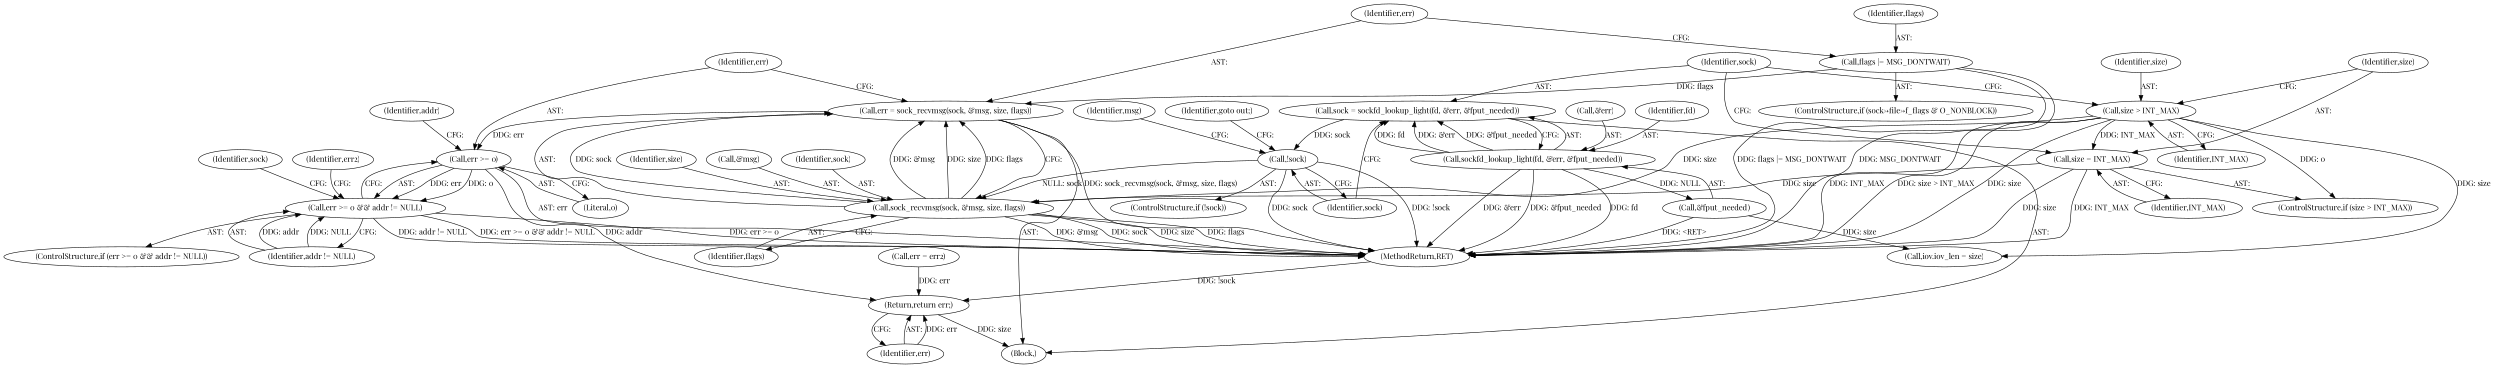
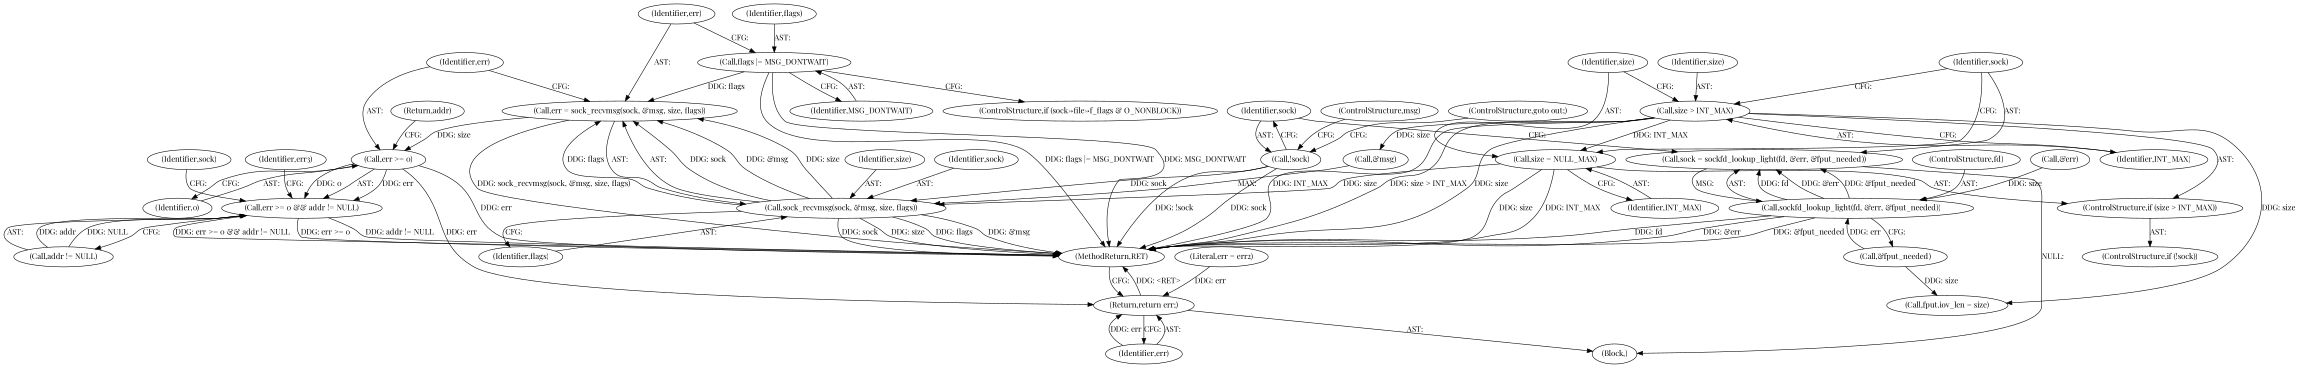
edge "(Call,flags |= MSG_DONTWAIT)" -> "(ControlStructure,if (sock->file->f_flags & O_NONBLOCK))": label "AST: " -> "CFG: "
node "(Identifier,addr)": label "(Identifier,addr)" -> "(Return,addr)"
node "(Identifier,MSG_DONTWAIT)": added
node "(Identifier,msg)": label "(Identifier,msg)" -> "(ControlStructure,msg)"
node "(Identifier,goto out;)": label "(Identifier,goto out;)" -> "(ControlStructure,goto out;)"
node "(Identifier,fd)": label "(Identifier,fd)" -> "(ControlStructure,fd)"
edge "(Call,sock = sockfd_lookup_light(fd, &err, &fput_needed))" -> "(Call,!sock)": removed, label "DDG: sock"
edge "(Call,err = sock_recvmsg(sock, &msg, size, flags))" -> "(Call,err >= 0)": label "DDG: err" -> "DDG: size"
edge "(Call,sock = sockfd_lookup_light(fd, &err, &fput_needed))" -> "(Call,sockfd_lookup_light(fd, &err, &fput_needed))": label "CFG: " -> "MSG: "
edge "(Call,&err)" -> "(Call,sockfd_lookup_light(fd, &err, &fput_needed))": label "AST: " -> "DDG: size"
node "(Identifier,err2)": label "(Identifier,err2)" -> "(Identifier,err3)"
edge "(Call,err = sock_recvmsg(sock, &msg, size, flags))" -> "(Call,sock_recvmsg(sock, &msg, size, flags))": label "CFG: " -> "AST: "
node "(Call,size = INT_MAX)": label "(Call,size = INT_MAX)" -> "(Call,size = NULL_MAX)"
edge "(Call,size > INT_MAX)" -> "(ControlStructure,if (size > INT_MAX))": label "DDG: 0" -> "AST: "
edge "(Call,err >= 0 && addr != NULL)" -> "(Call,err >= 0)": removed, label "CFG:"
edge "(Call,size > INT_MAX)" -> "(Call,sock_recvmsg(sock, &msg, size, flags))": now "(Call,size > INT_MAX)" -> "(Call,&msg)"
edge "(Call,&msg)" -> "(Call,sock_recvmsg(sock, &msg, size, flags))": label "AST: " -> "MAX: "
edge "(Call,!sock)" -> "(Call,sock_recvmsg(sock, &msg, size, flags))": label "NULL: sock" -> "DDG: sock"
edge "(Call,sockfd_lookup_light(fd, &err, &fput_needed))" -> "(Call,&fput_needed)": label "DDG: NULL" -> "CFG: "
edge "(Call,&fput_needed)" -> "(Call,sockfd_lookup_light(fd, &err, &fput_needed))": label "AST: " -> "DDG: err"
edge "(Call,!sock)" -> "(ControlStructure,if (!sock))": now "(ControlStructure,if (size > INT_MAX))" -> "(ControlStructure,if (!sock))"
edge "(Call,err >= 0)" -> "(MethodReturn,RET)": label "AST: err" -> "DDG: err"
node "(Literal,0)": label "(Literal,0)" -> "(Identifier,0)"
edge "(Call,err = sock_recvmsg(sock, &msg, size, flags))" -> "(Block,)": removed, label "AST:"
edge "(Call,err >= 0)" -> "(Return,return err;)": label "DDG: addr" -> "DDG: err"
edge "(Call,sock = sockfd_lookup_light(fd, &err, &fput_needed))" -> "(Block,)": label "AST: " -> "NULL: "
edge "(Call,&fput_needed)" -> "(MethodReturn,RET)": now "(Return,return err;)" -> "(MethodReturn,RET)"
node "(ControlStructure,if (err >= 0 && addr != NULL))": removed
node "(Identifier,addr != NULL)": label "(Identifier,addr != NULL)" -> "(Call,addr != NULL)"
node "(Call,err = err2)": label "(Call,err = err2)" -> "(Literal,err = err2)"
node "(Call,iov.iov_len = size)": label "(Call,iov.iov_len = size)" -> "(Call,fput.iov_len = size)"
edge "(MethodReturn,RET)" -> "(Return,return err;)": label "DDG: !sock" -> "CFG: "
edge "(Return,return err;)" -> "(Block,)": label "DDG: size" -> "AST: "
